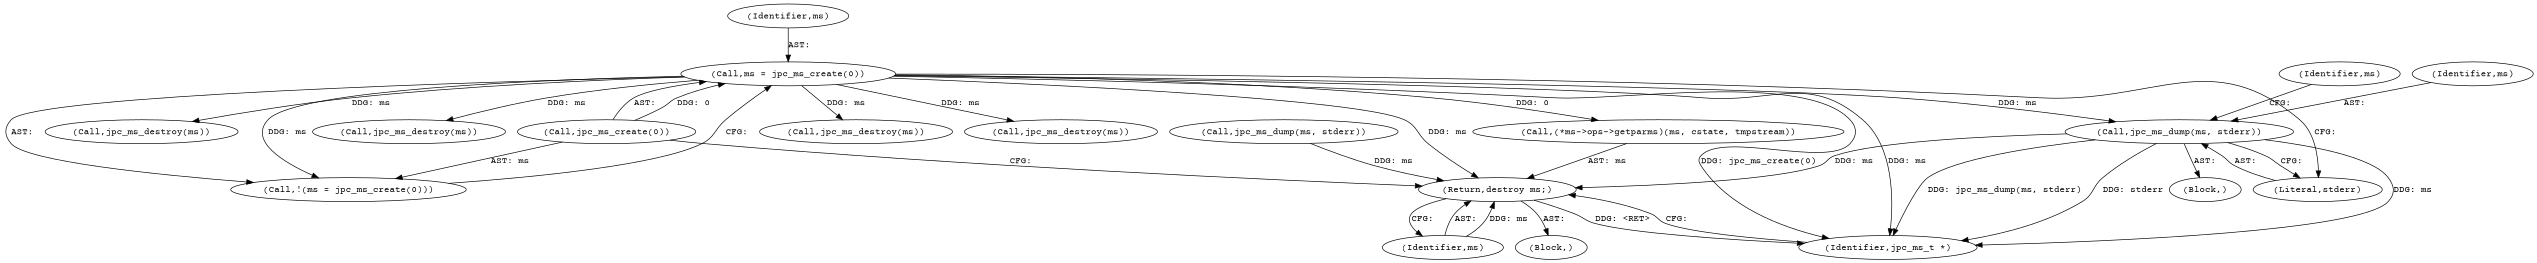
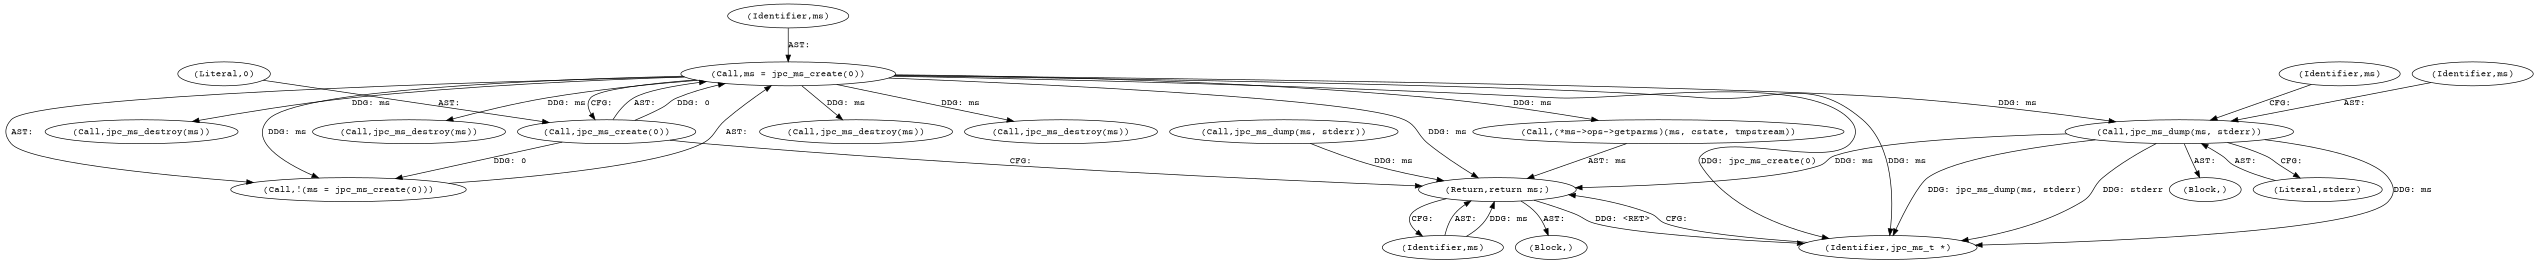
node "(Literal,0)": added
edge "(Call,ms = jpc_ms_create(0))" -> "(Literal,stderr)": now "(Call,ms = jpc_ms_create(0))" -> "(Call,jpc_ms_create(0))"
edge "(Call,ms = jpc_ms_create(0))" -> "(Call,(*ms->ops->getparms)(ms, cstate, tmpstream))": label "DDG: 0" -> "DDG: ms"
edge "(Call,!(ms = jpc_ms_create(0)))" -> "(Call,ms = jpc_ms_create(0))": label "CFG: " -> "AST: "
edge "(Call,jpc_ms_create(0))" -> "(Call,!(ms = jpc_ms_create(0)))": label "AST: ms" -> "DDG: 0"
node "(Return,destroy ms;)": label "(Return,destroy ms;)" -> "(Return,return ms;)"
